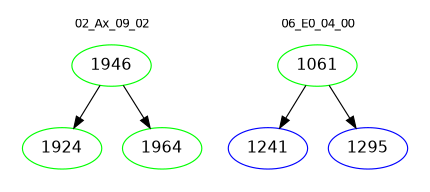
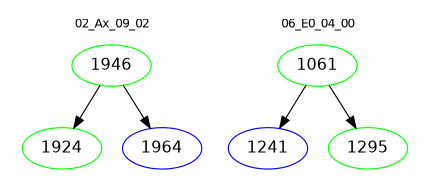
node "1964": color green -> blue
node "1295": color blue -> green
